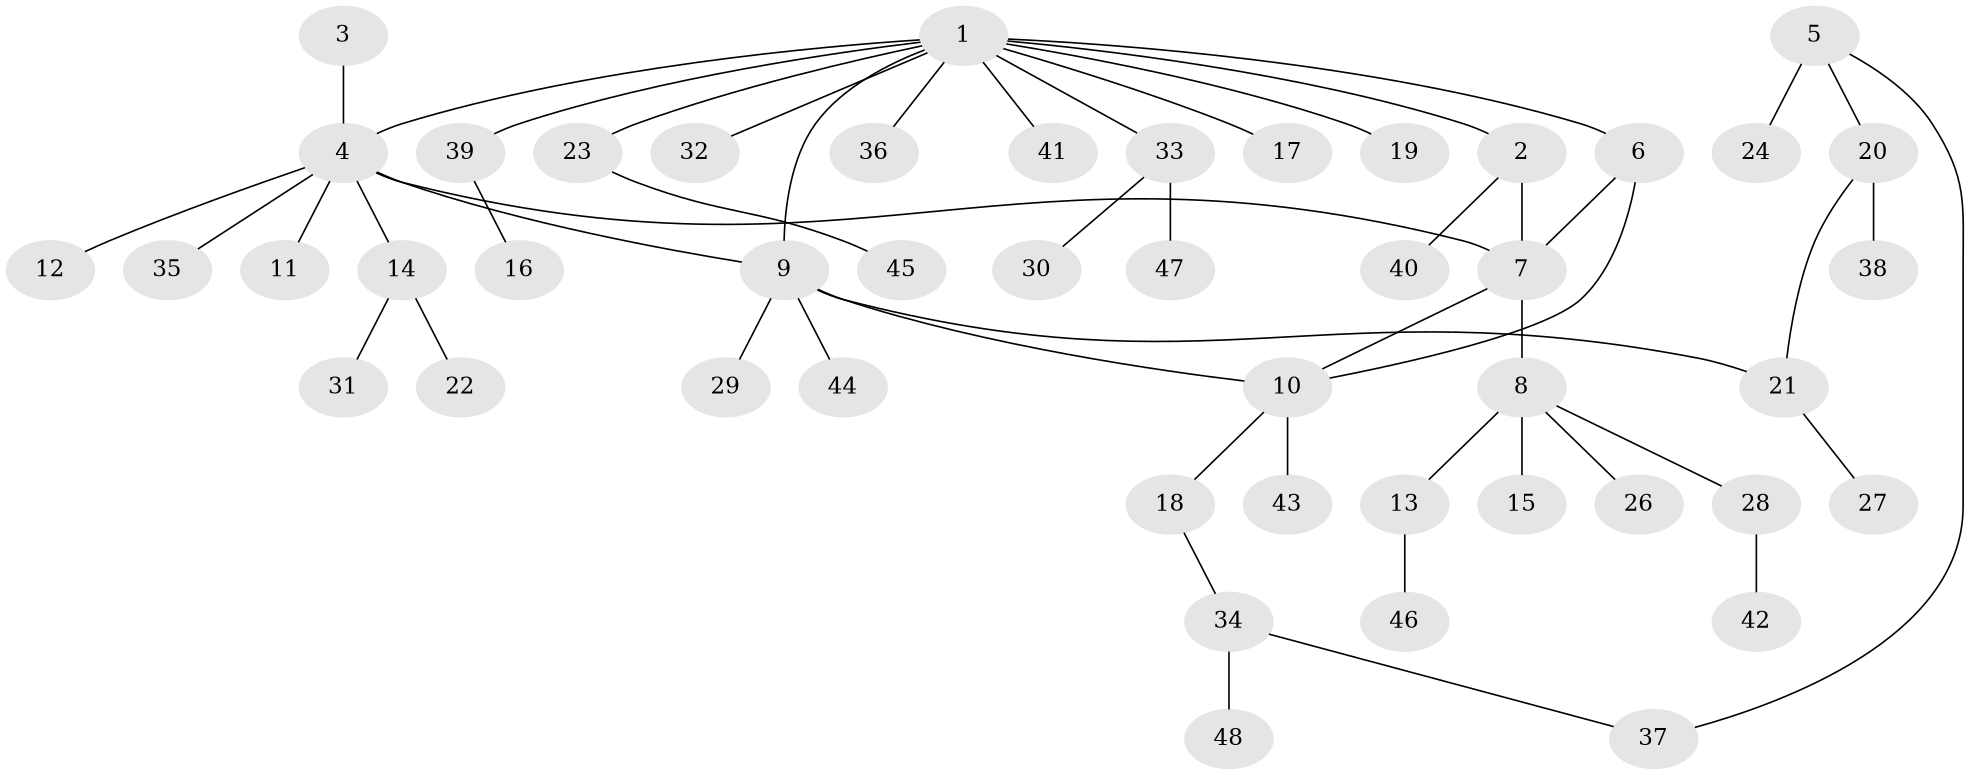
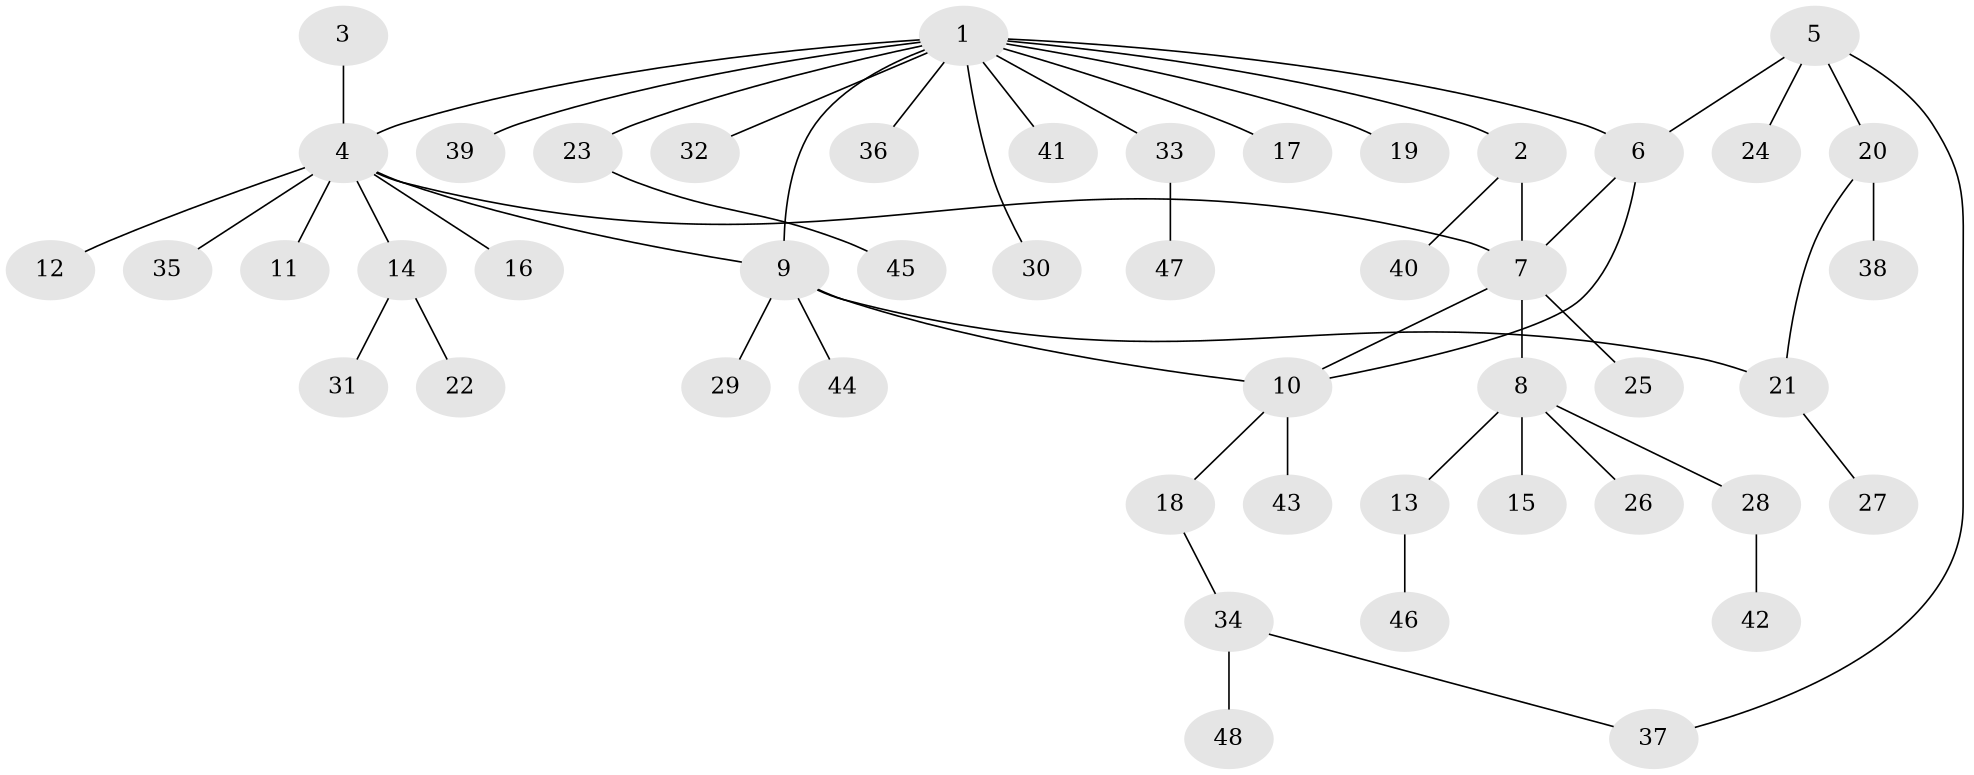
edge "5" -- "6": added
edge "33" -- "30": now "1" -- "30"
edge "39" -- "16": now "4" -- "16"
node "25": added
